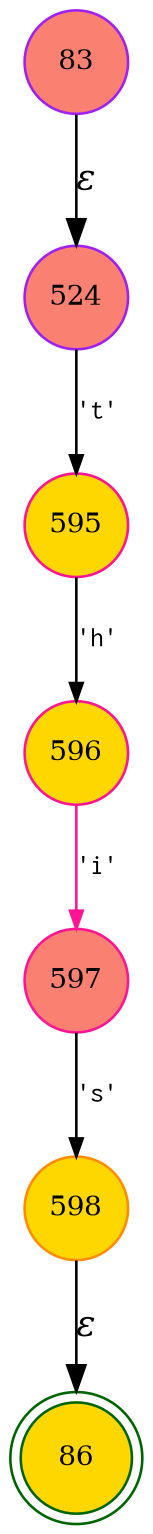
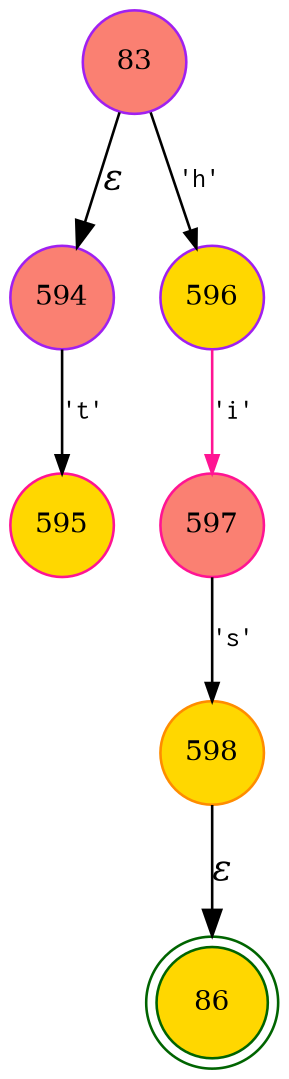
node "524": label "524" -> "594"
edge "595" -> "596": now "83" -> "596"
node "596": color deeppink -> purple
